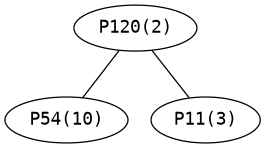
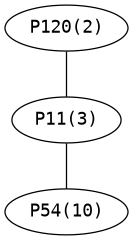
edge "P120(2)" -- "P54(10)": now "P11(3)" -- "P54(10)"
